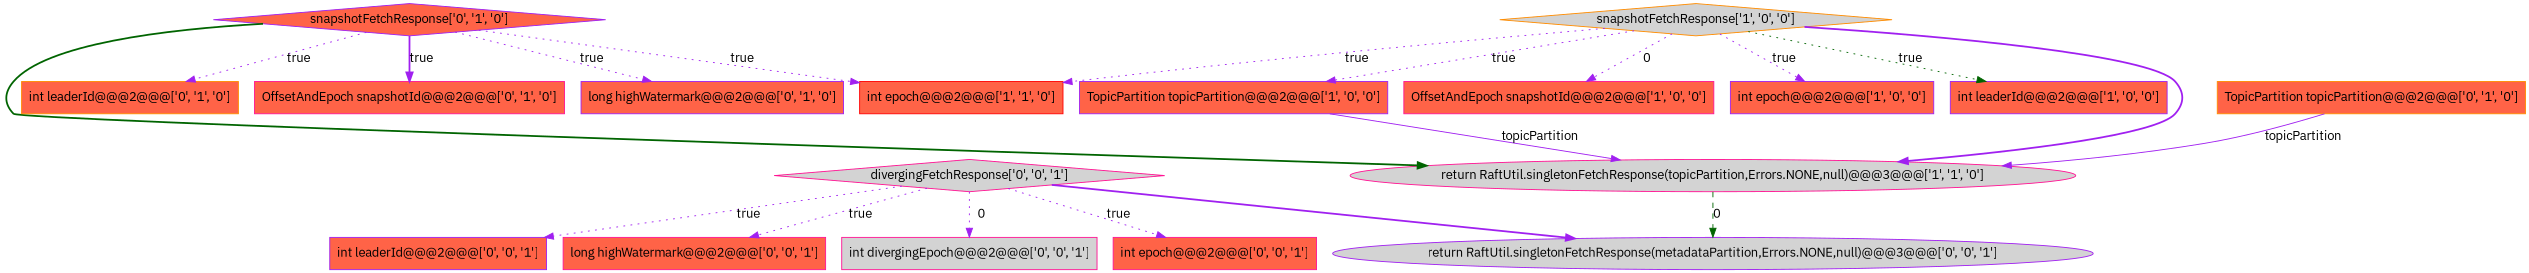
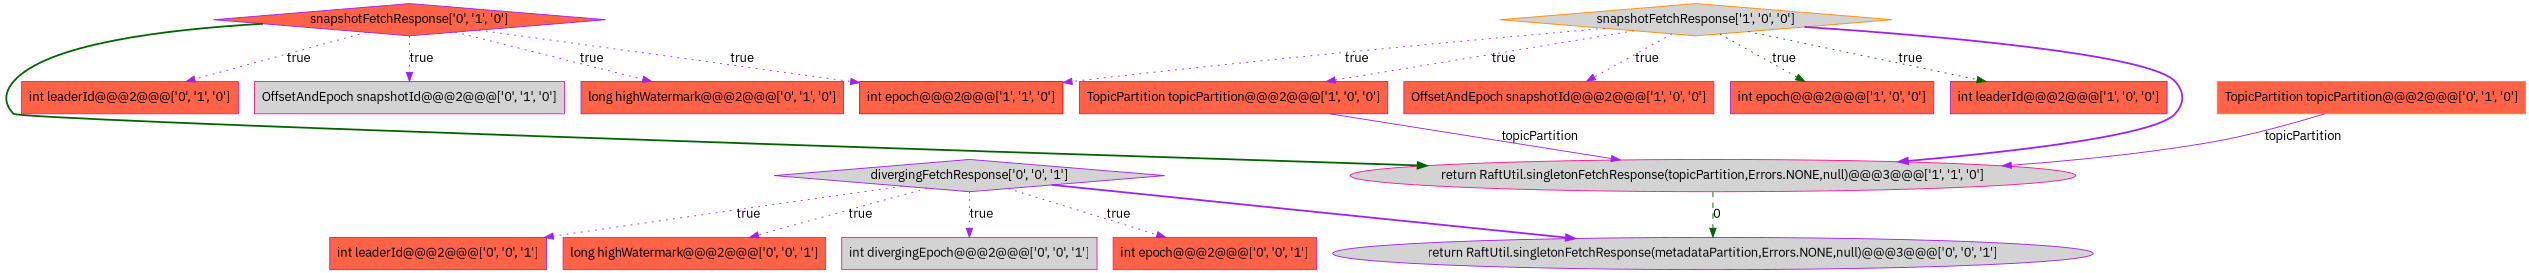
edge "snapshotFetchResponse['0', '1', '0']" -> "OffsetAndEpoch snapshotId@@@2@@@['0', '1', '0']": style bold -> dotted
edge "snapshotFetchResponse['1', '0', '0']" -> "int epoch@@@2@@@['1', '0', '0']": color purple -> darkgreen
edge "snapshotFetchResponse['1', '0', '0']" -> "OffsetAndEpoch snapshotId@@@2@@@['1', '0', '0']": label "0" -> "true"
node "int leaderId@@@2@@@['0', '1', '0']": color darkorange -> deeppink
node "OffsetAndEpoch snapshotId@@@2@@@['0', '1', '0']": fillcolor tomato -> lightgray
node "divergingFetchResponse['0', '0', '1']": color deeppink -> purple
edge "divergingFetchResponse['0', '0', '1']" -> "int divergingEpoch@@@2@@@['0', '0', '1']": label "0" -> "true"
